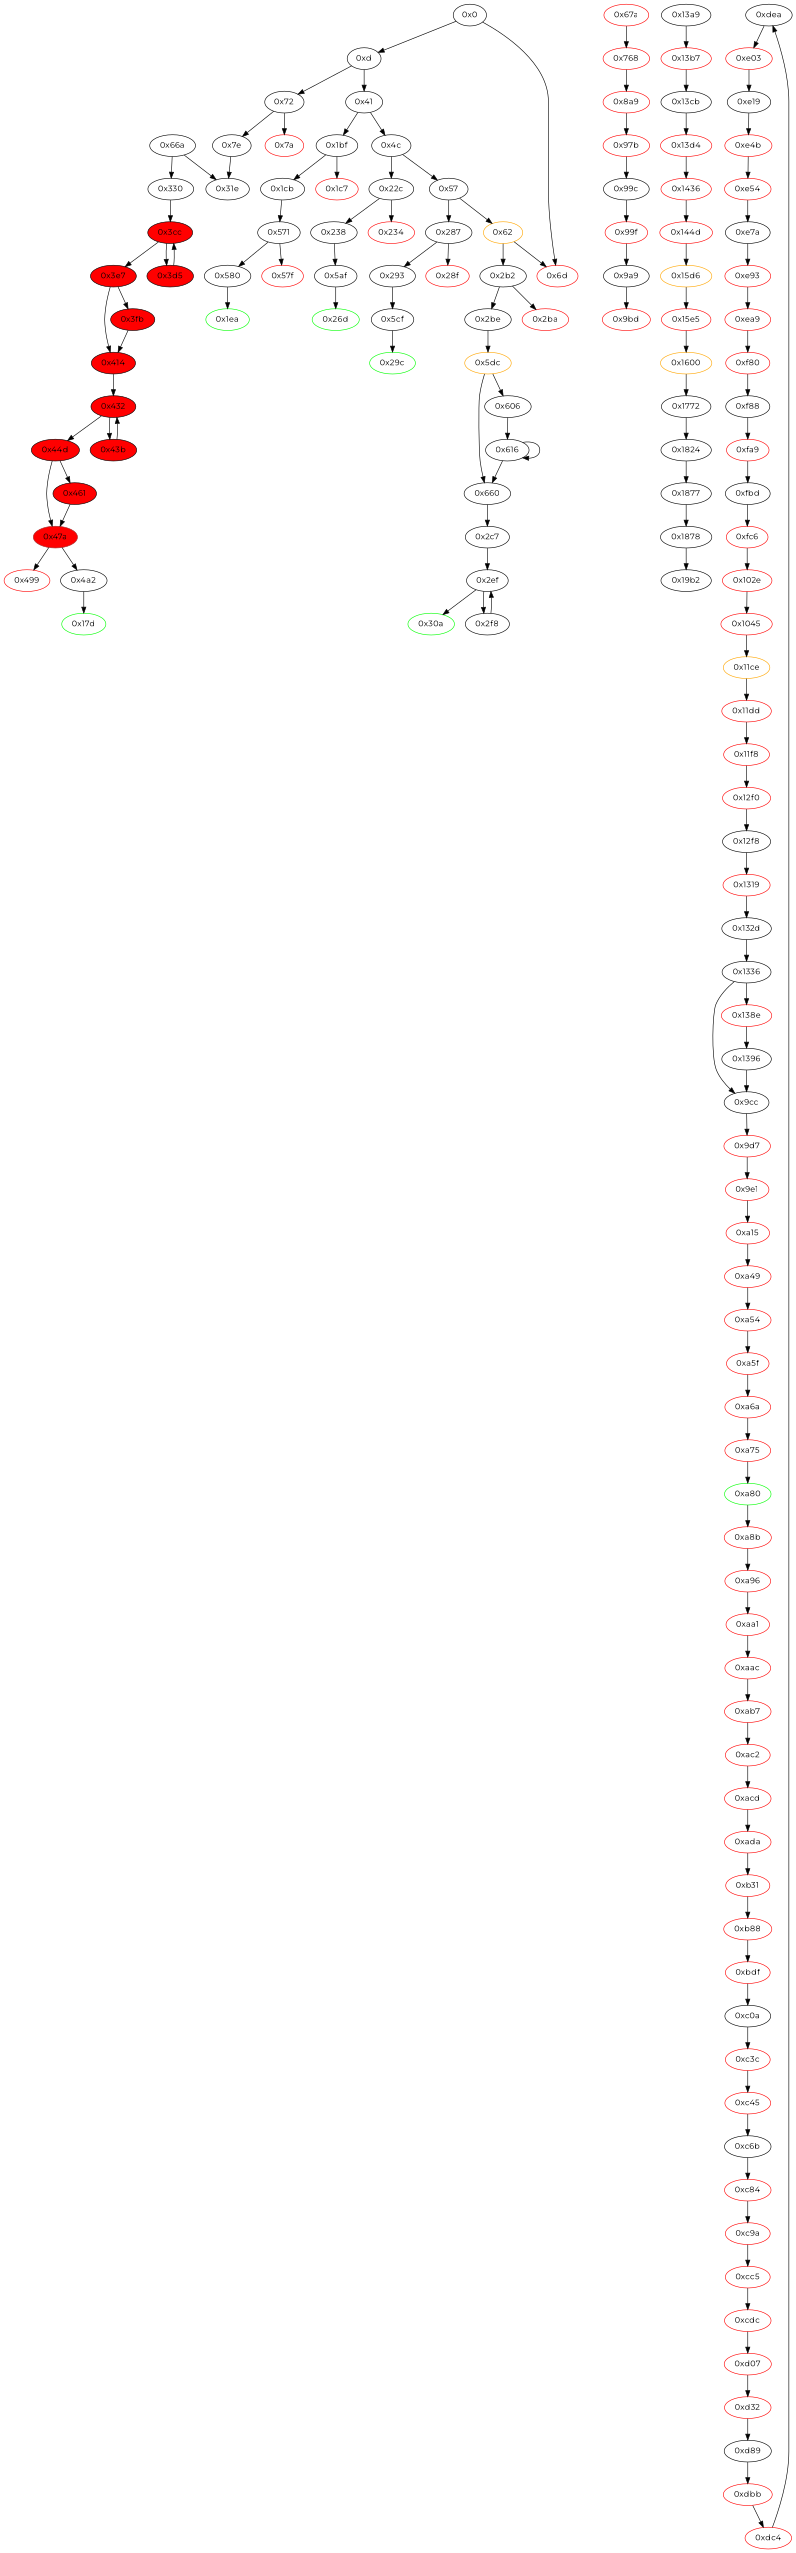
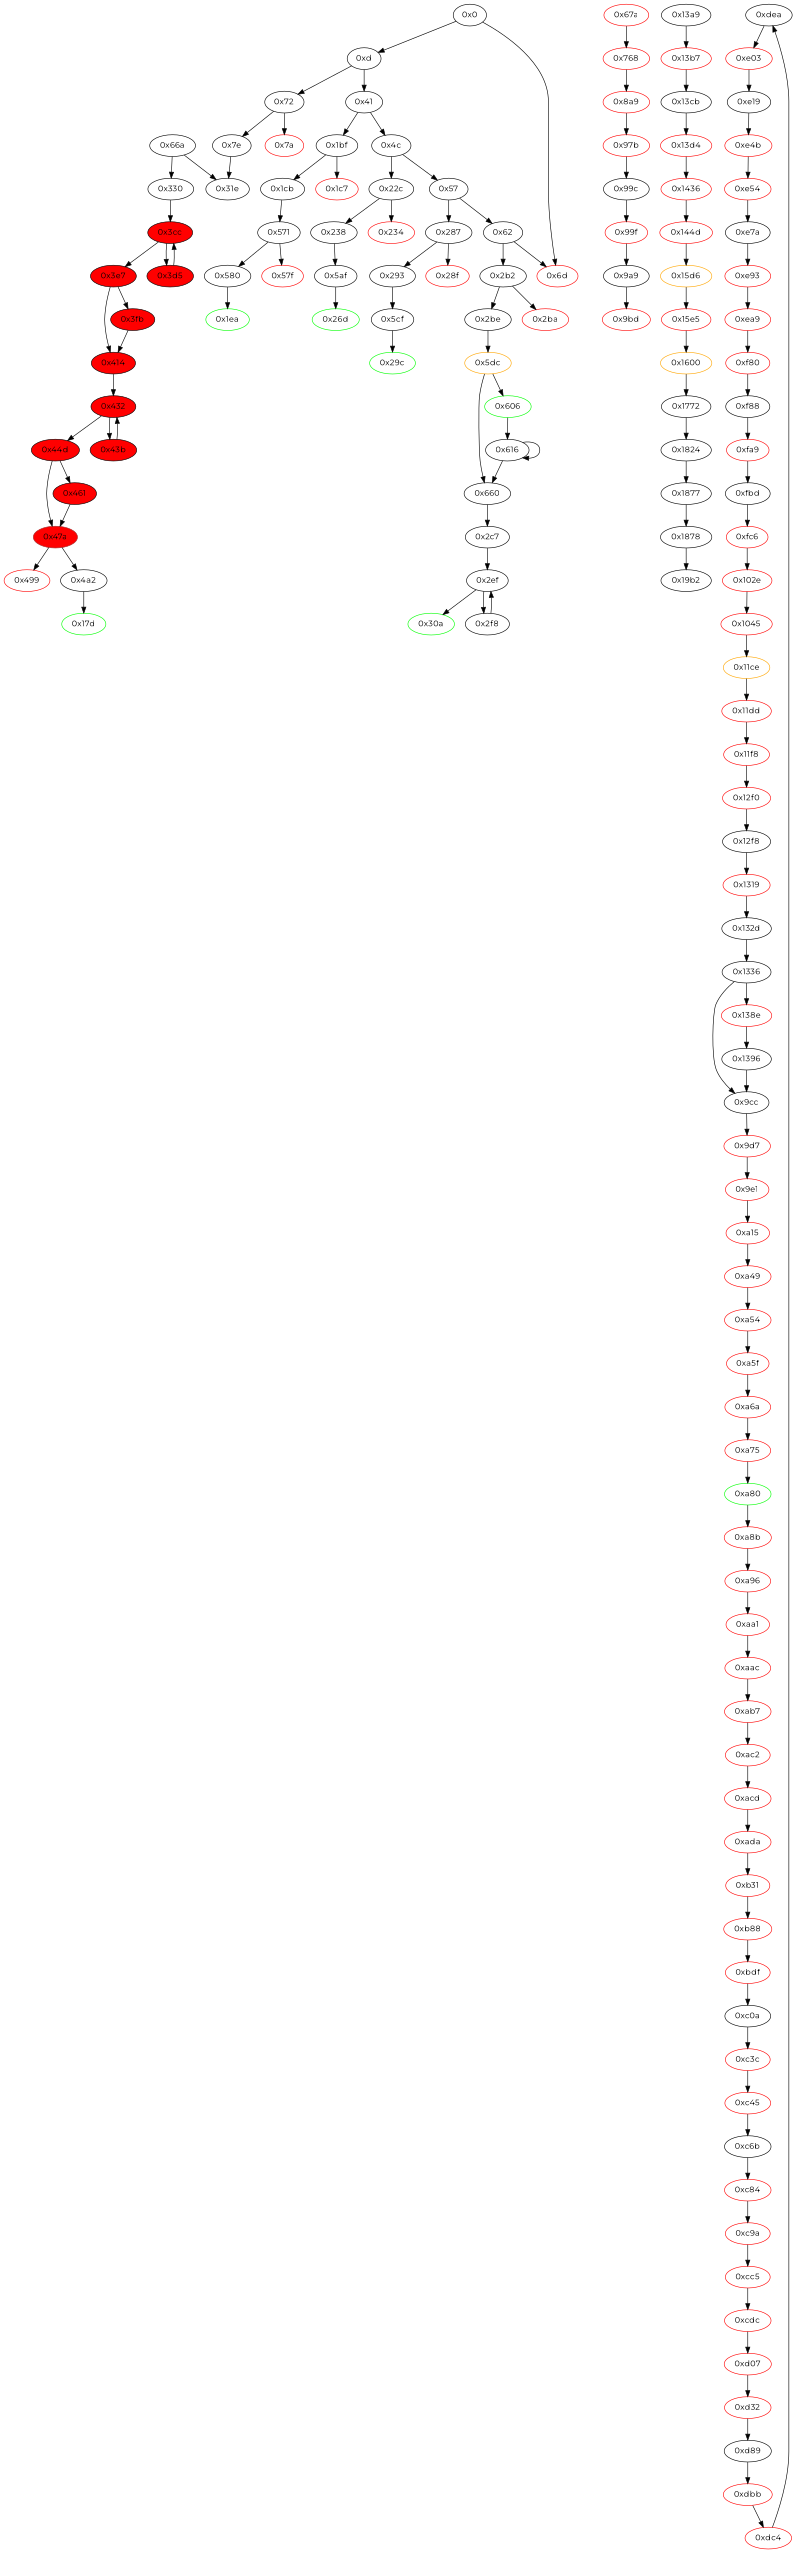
node "0x62": color orange -> black
node "0x606": color black -> green
